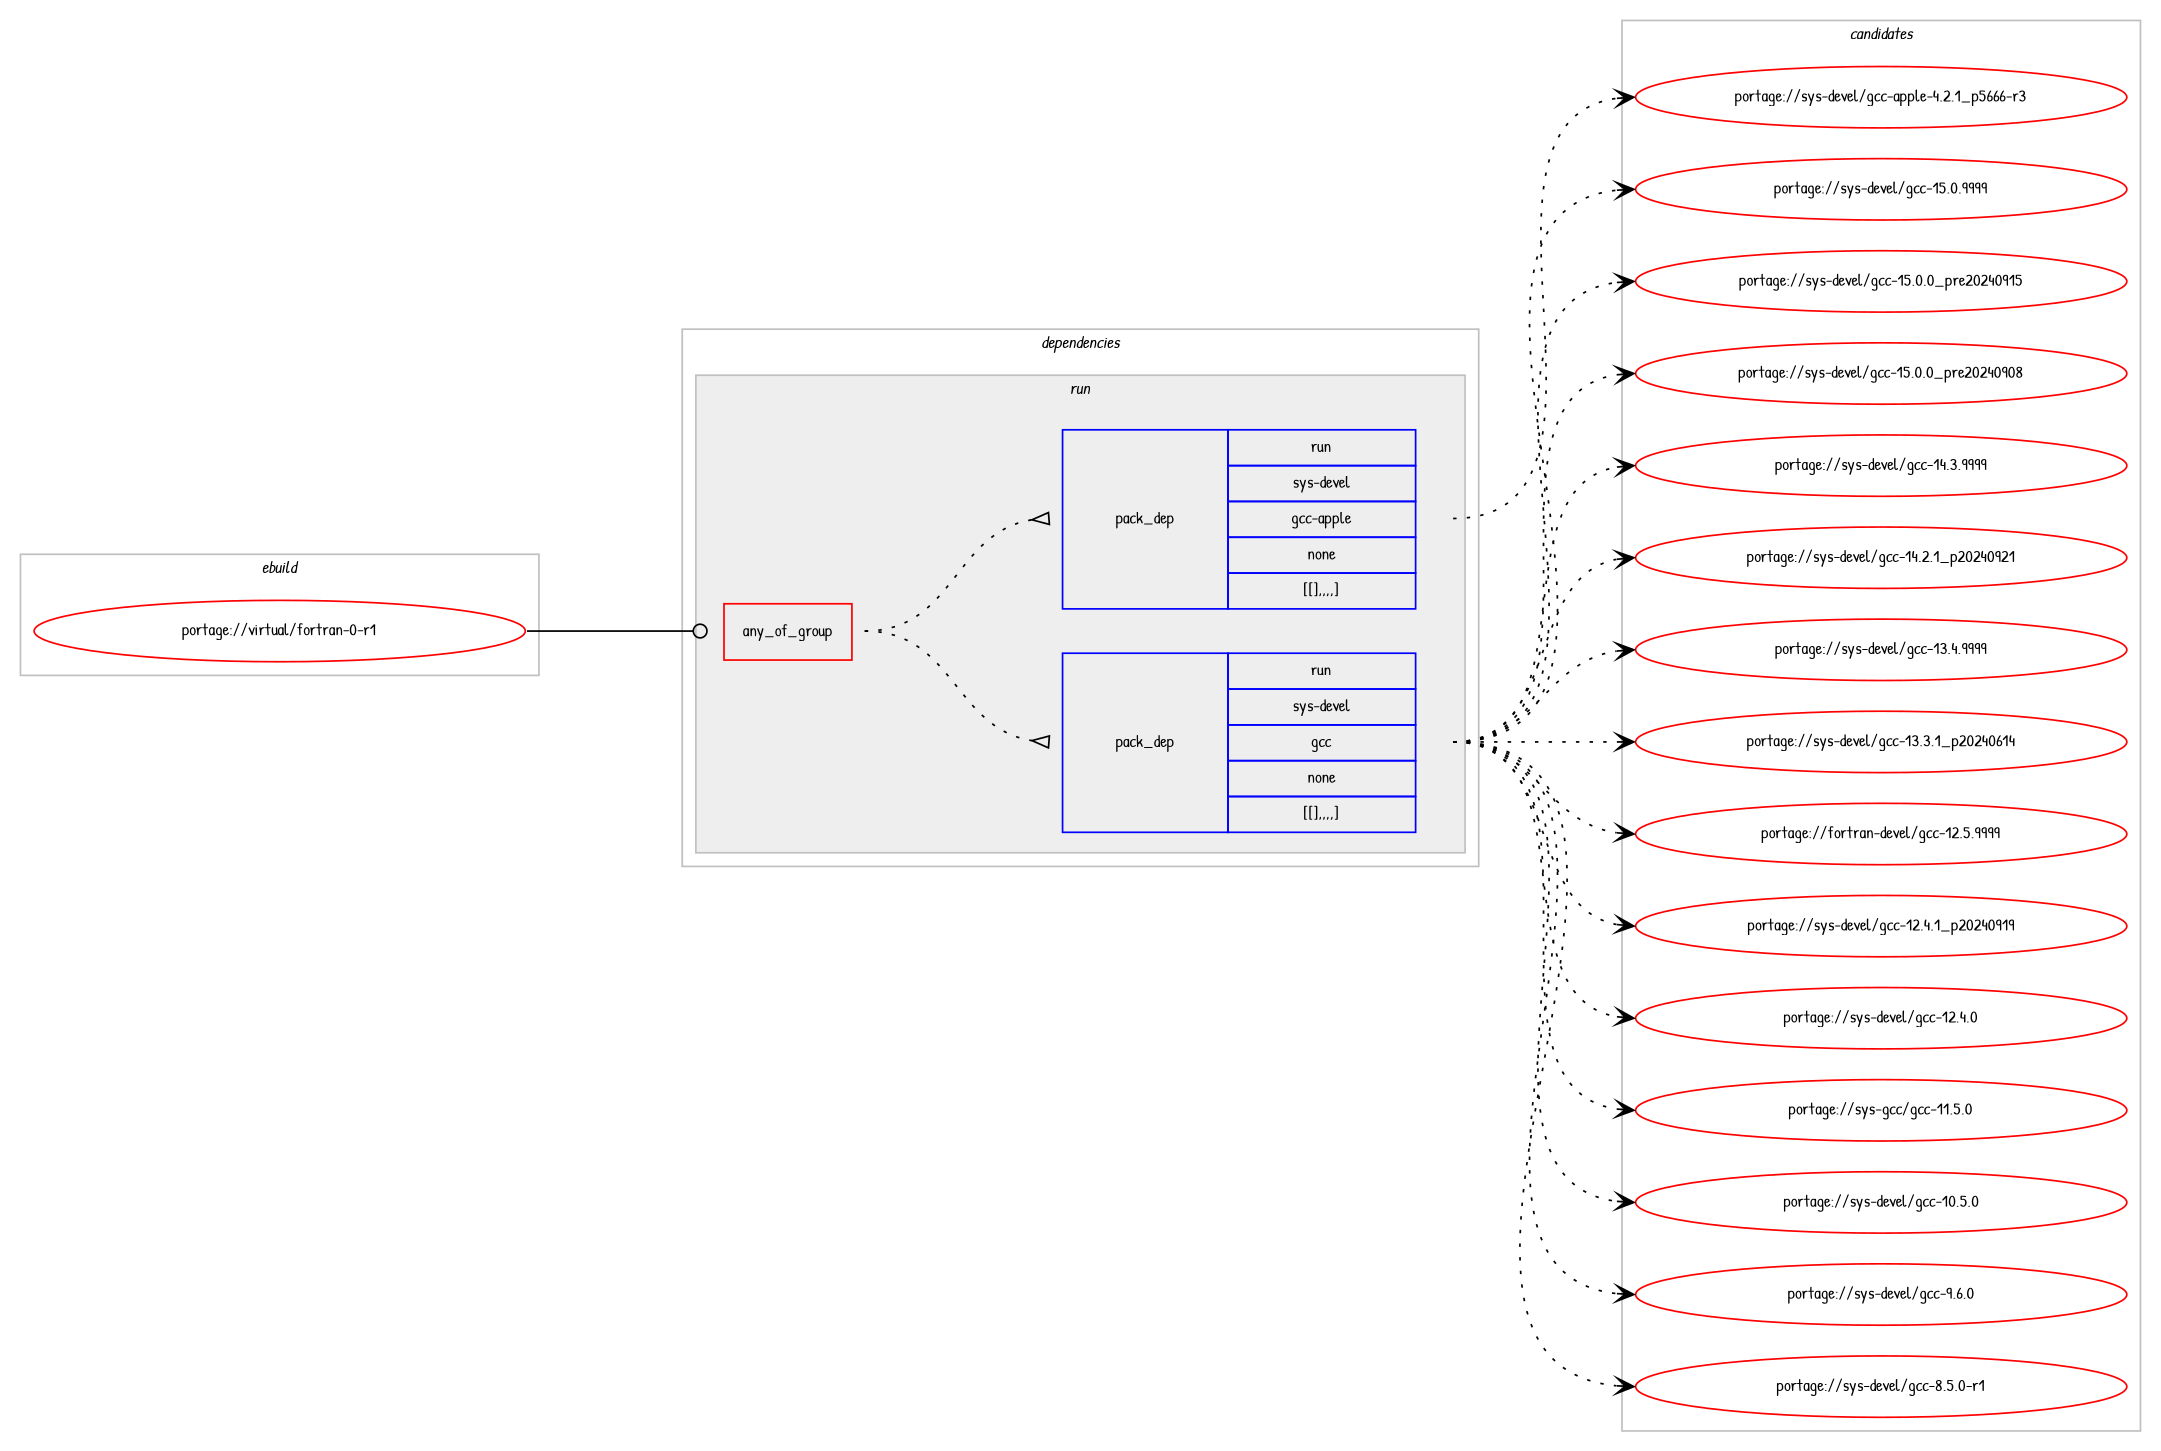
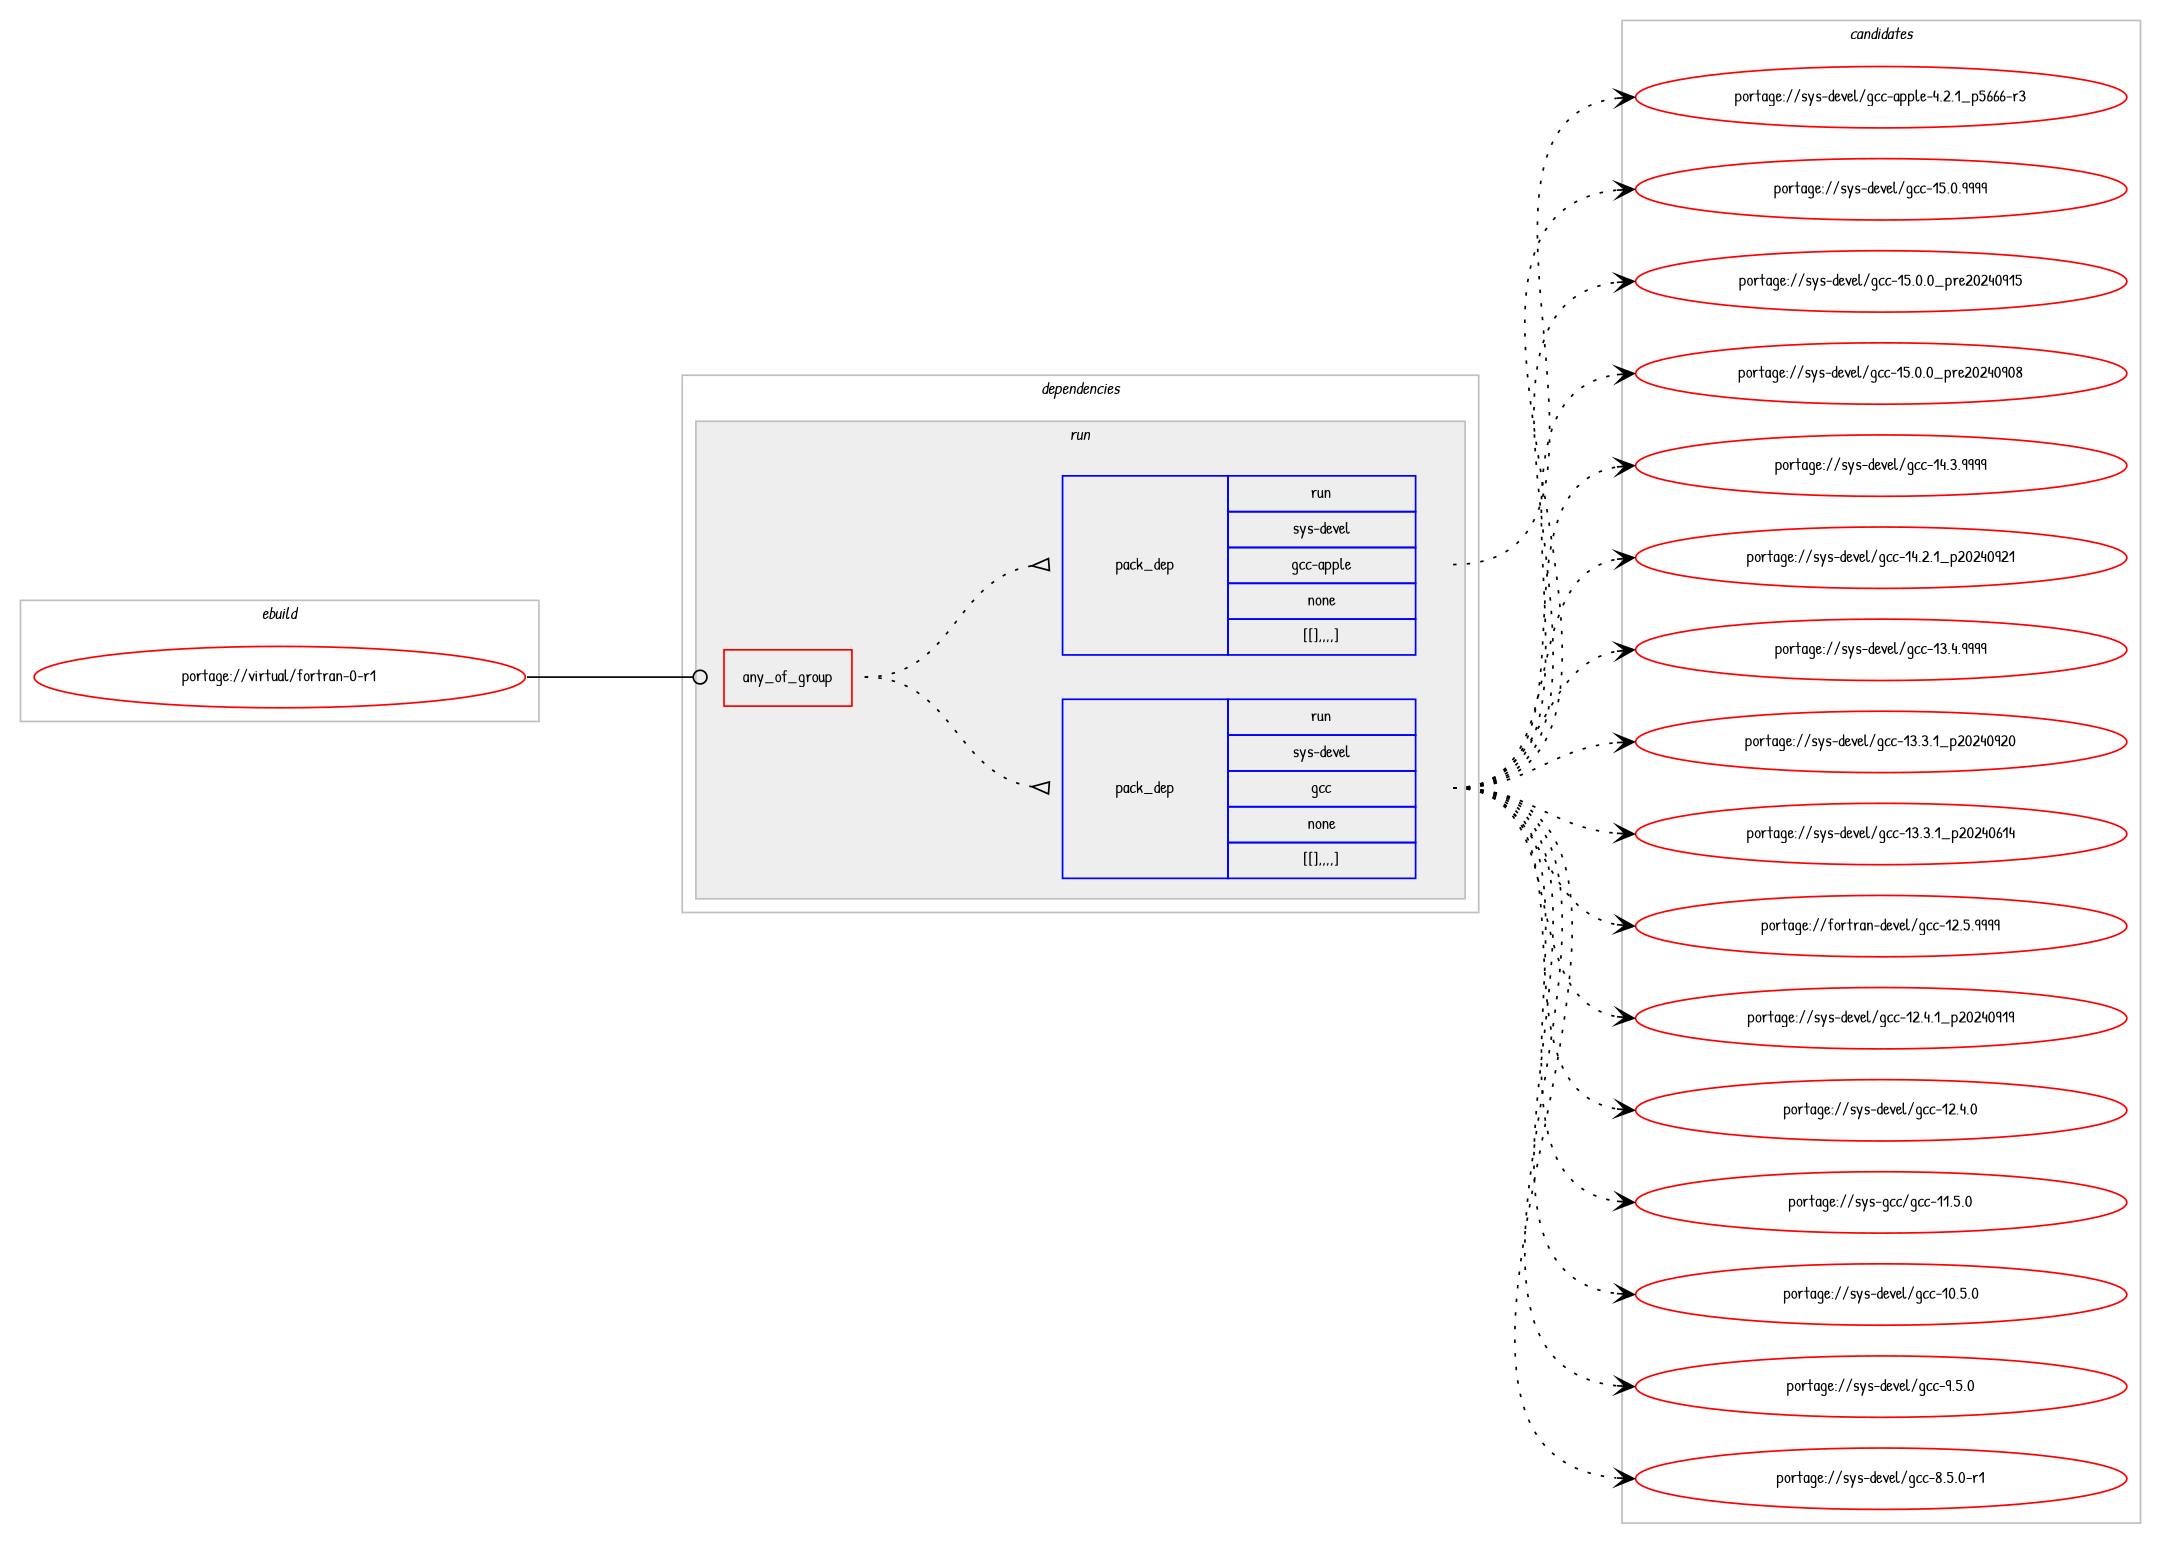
node "portage://sys-devel/gcc-13.3.1_p20240920": added
node "portage://sys-devel/gcc-9.6.0": label "portage://sys-devel/gcc-9.6.0" -> "portage://sys-devel/gcc-9.5.0"
